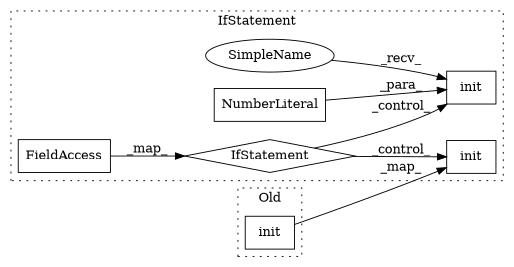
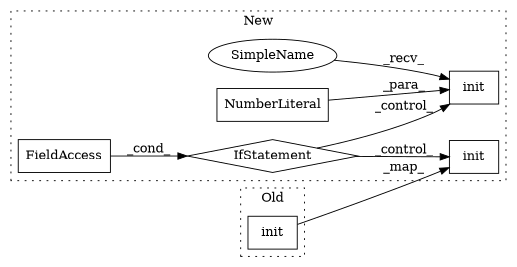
cluster "IfStatement": label "IfStatement" -> "New"
edge "FieldAccess" -> "IfStatement": label "_map_" -> "_cond_"
